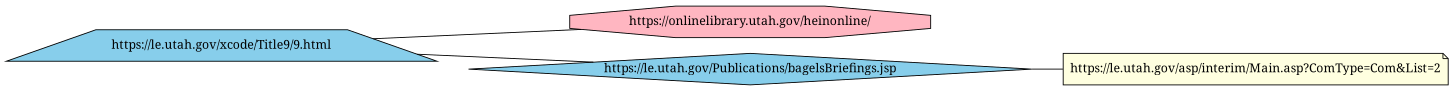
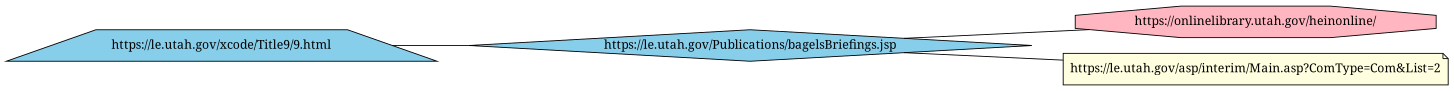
edge "https://onlinelibrary.utah.gov/heinonline/" -- "https://le.utah.gov/xcode/Title9/9.html": now "https://onlinelibrary.utah.gov/heinonline/" -- "https://le.utah.gov/Publications/bagelsBriefings.jsp"
